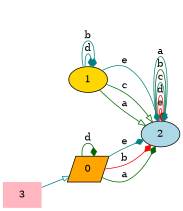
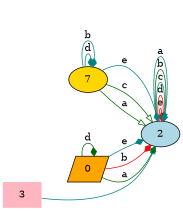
node "1": label "1" -> "7"
edge "3" -> "0": now "3" -> "2"
